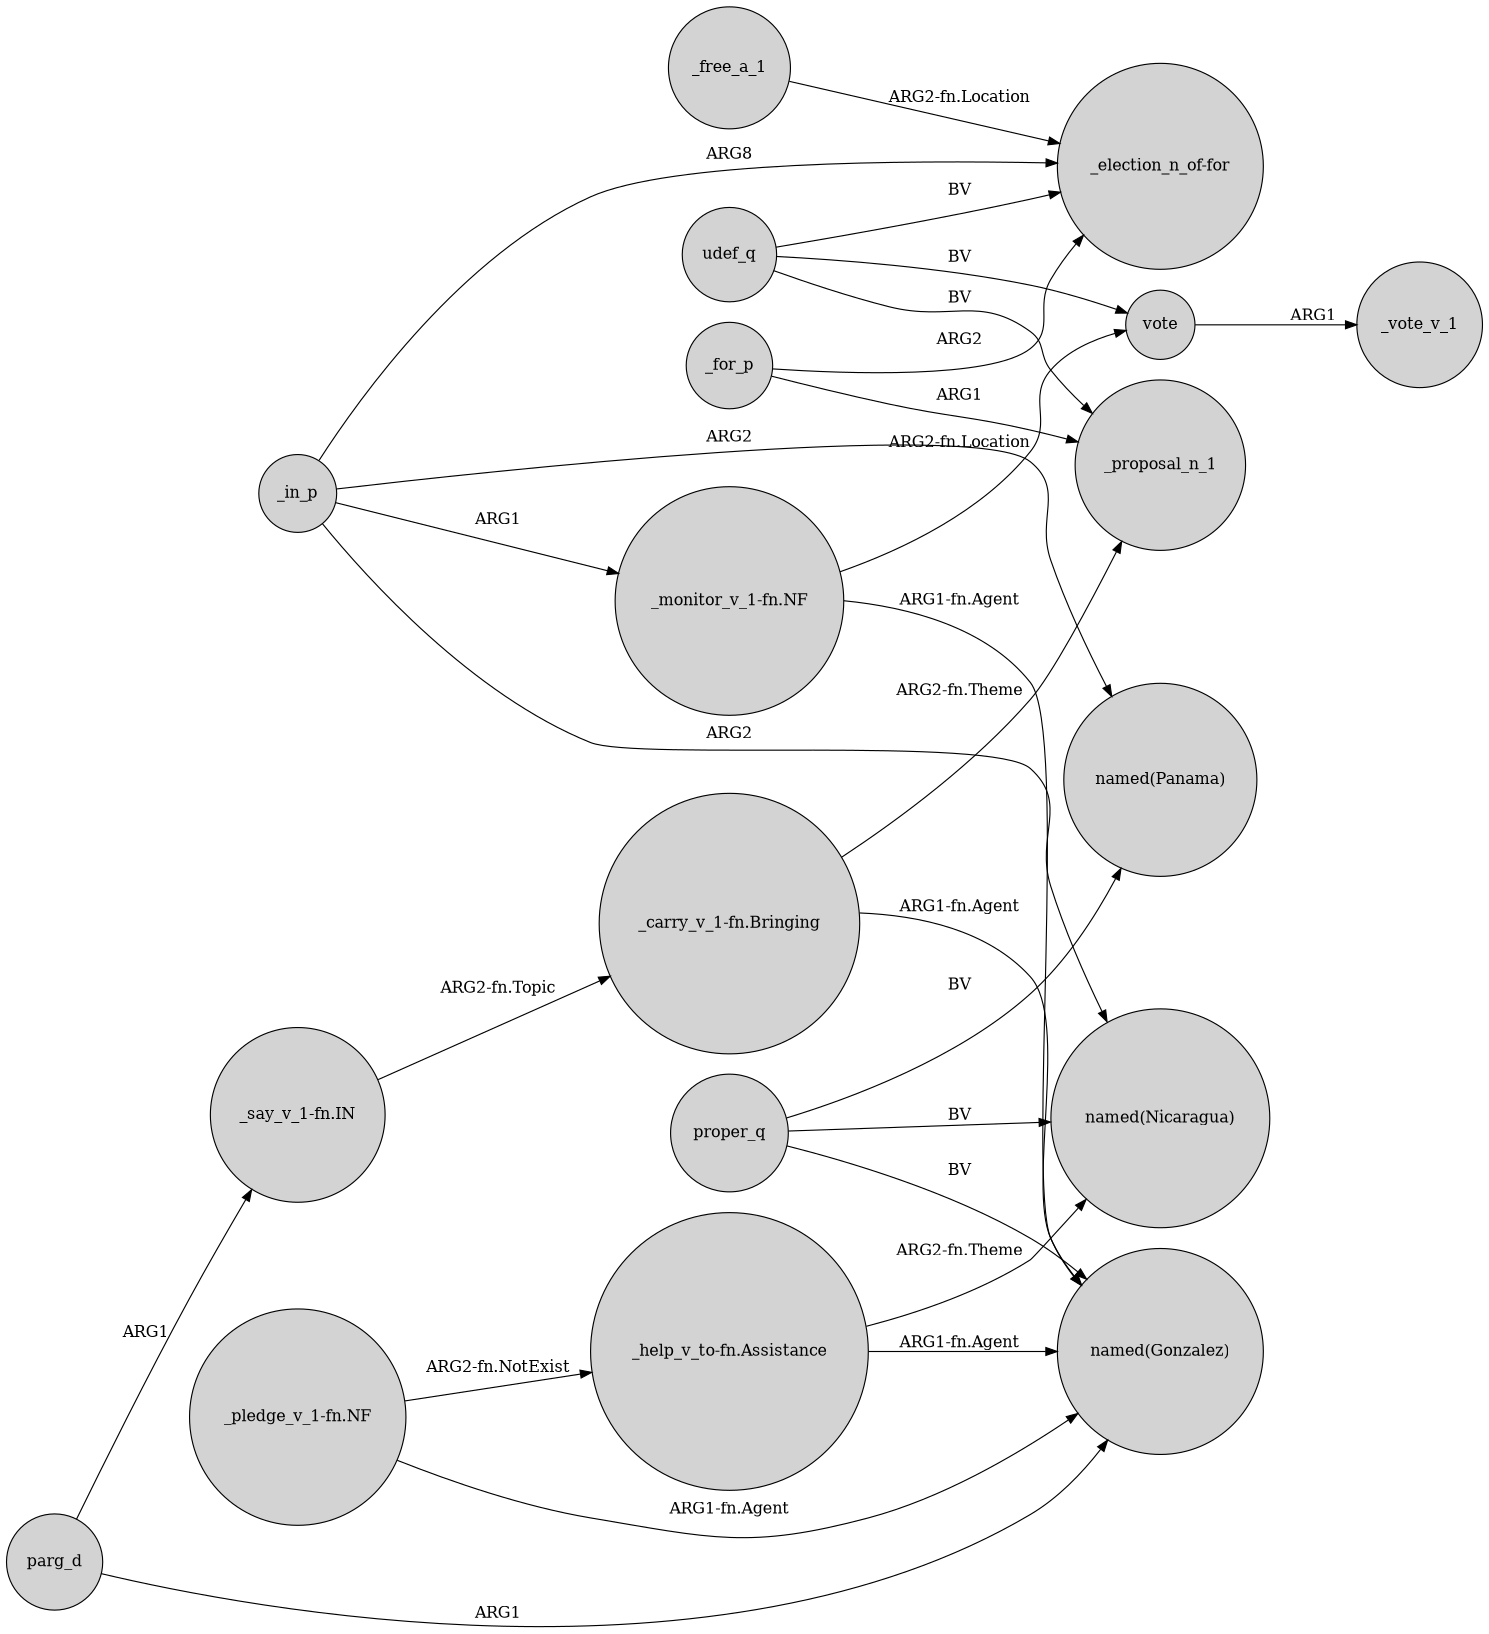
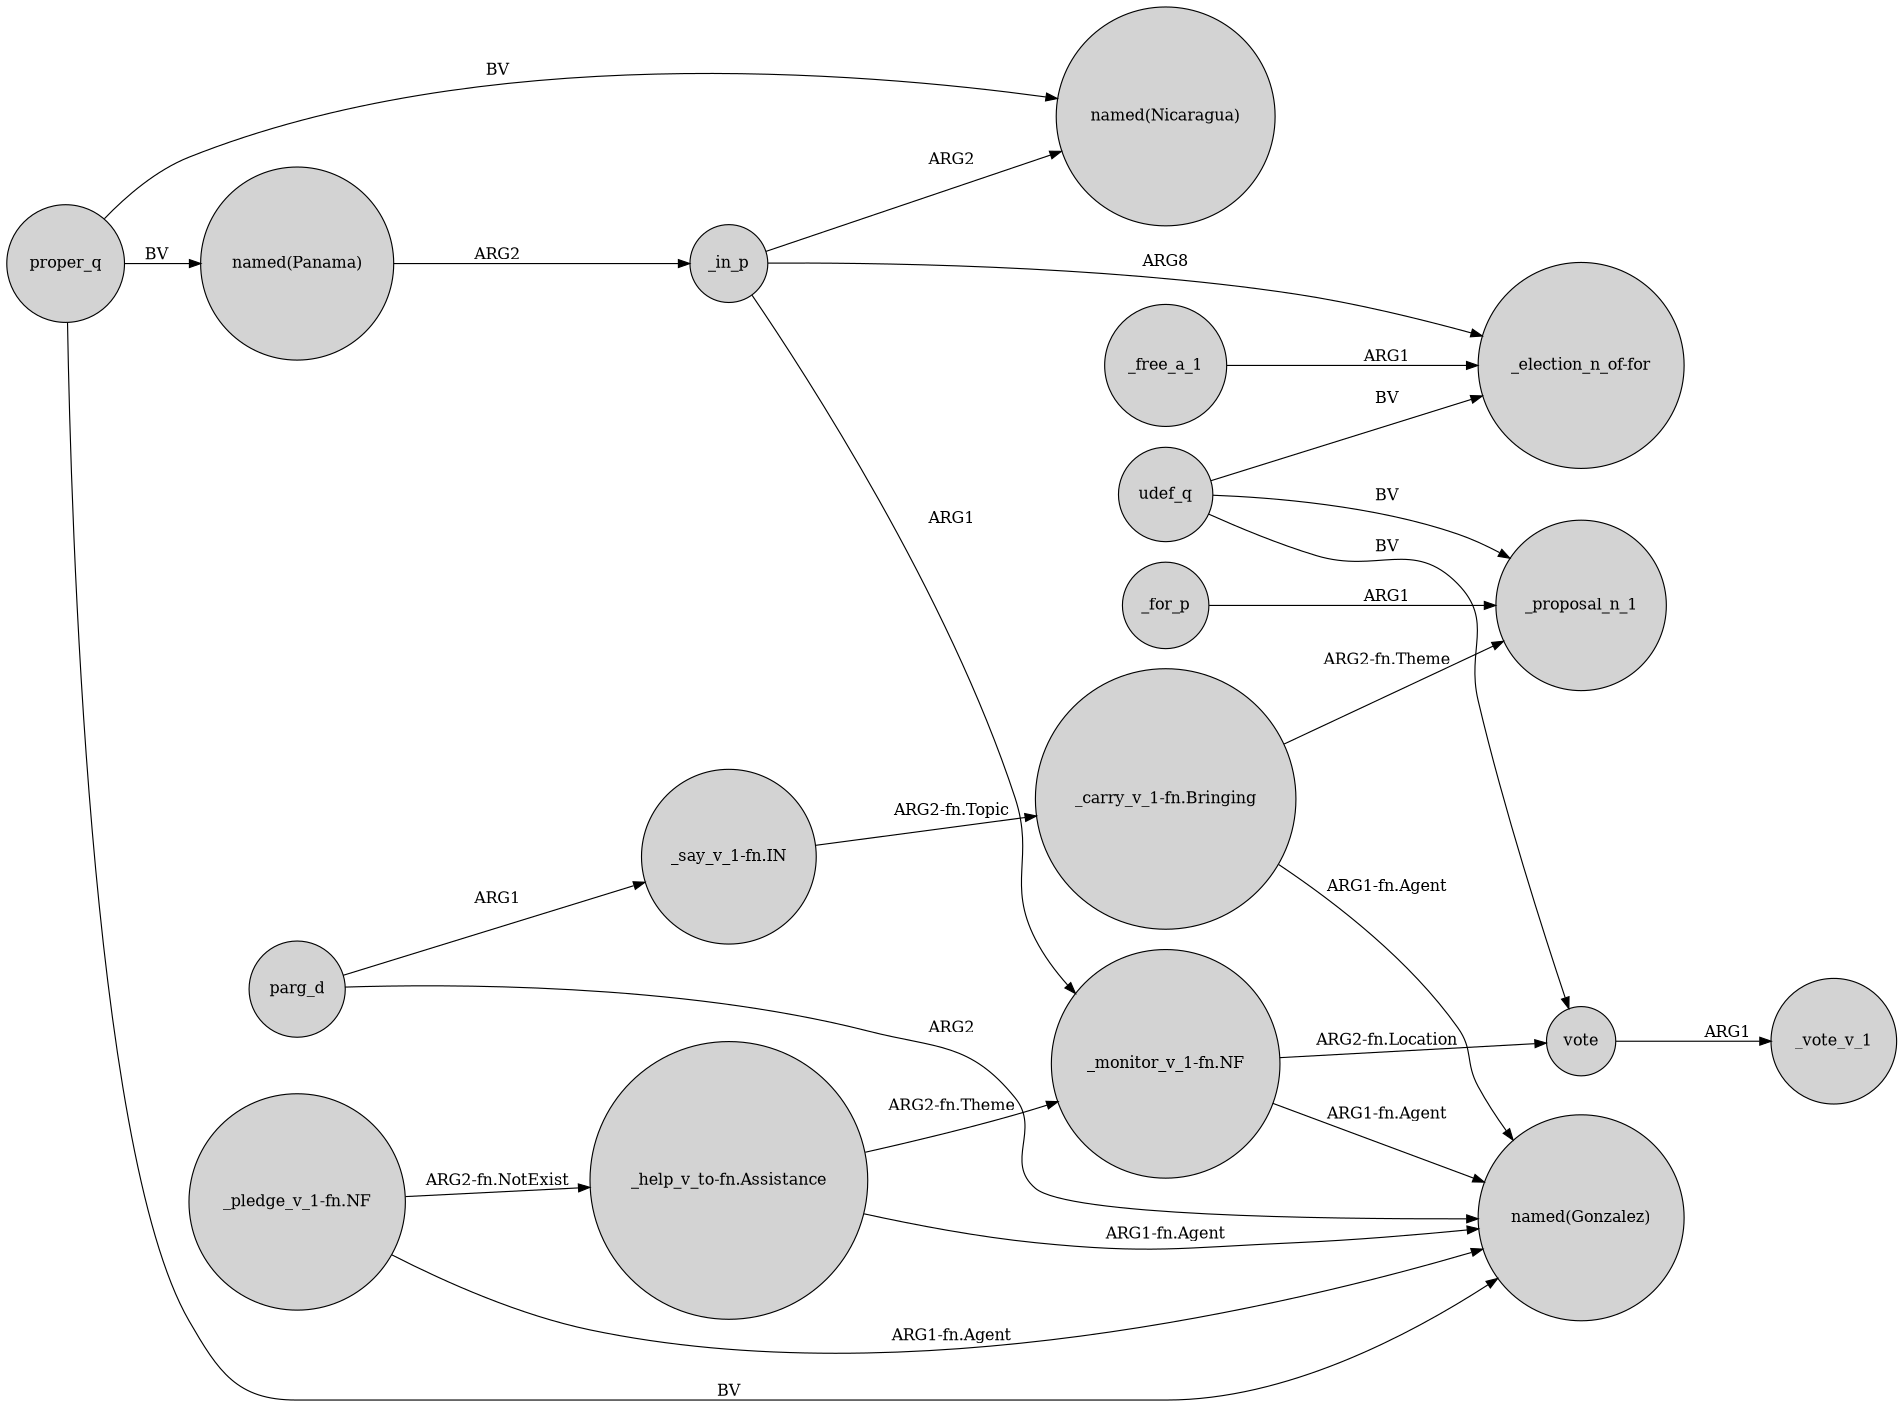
edge "_free_a_1" -> "_election_n_of-for": label "ARG2-fn.Location" -> "ARG1"
edge "_for_p" -> "_election_n_of-for": removed, label "ARG2"
edge "_in_p" -> "named(Panama)": reversed
edge "_help_v_to-fn.Assistance" -> "named(Nicaragua)": now "_help_v_to-fn.Assistance" -> "_monitor_v_1-fn.NF"
edge "parg_d" -> "named(Gonzalez)": label "ARG1" -> "ARG2"
